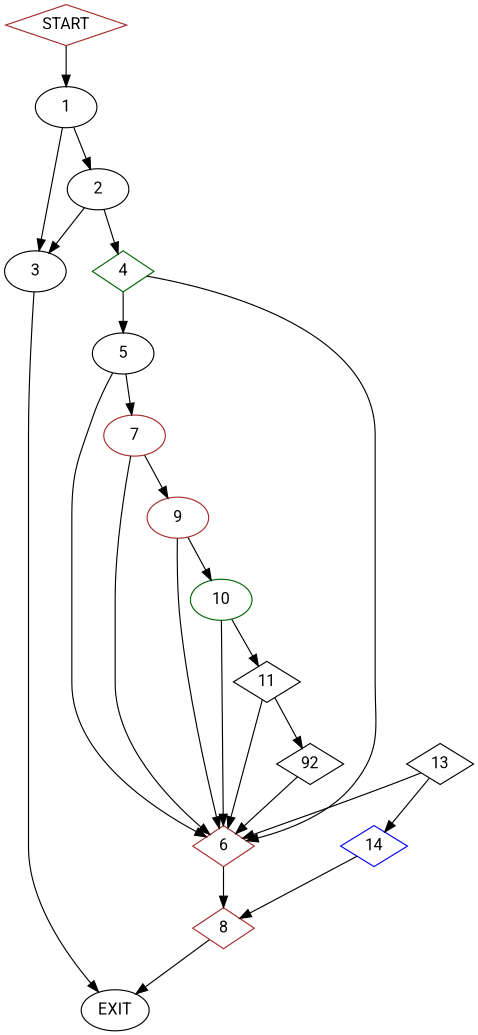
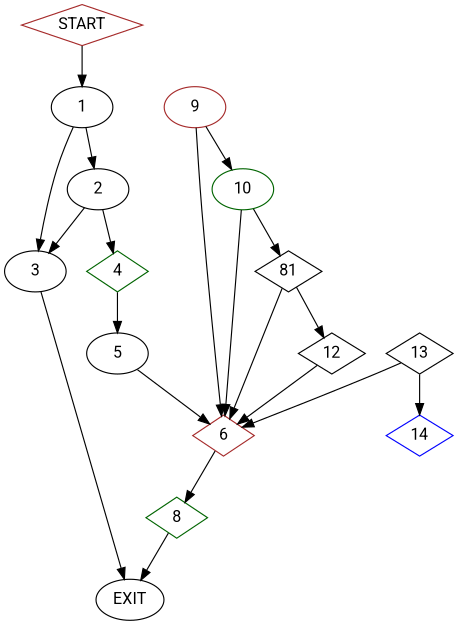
node "7": removed
edge "4" -> "6": removed
node "11": label "11" -> "81"
node "92": label "92" -> "12"
edge "14" -> "8": removed
node "8": color brown -> darkgreen
